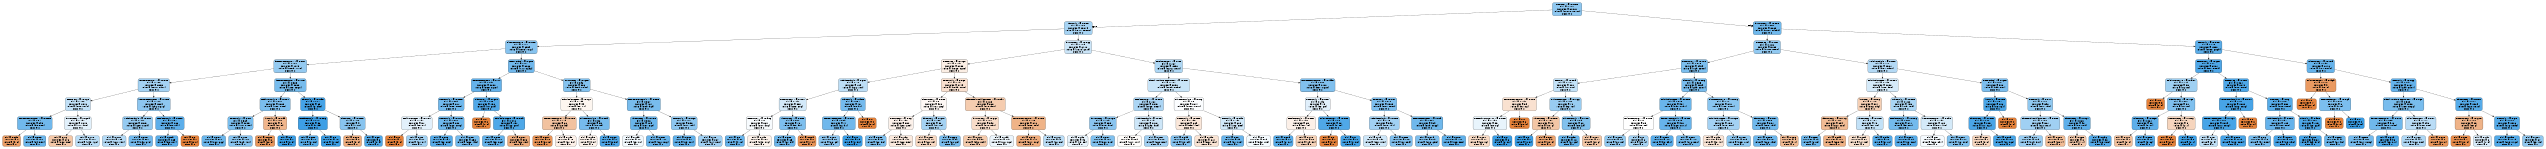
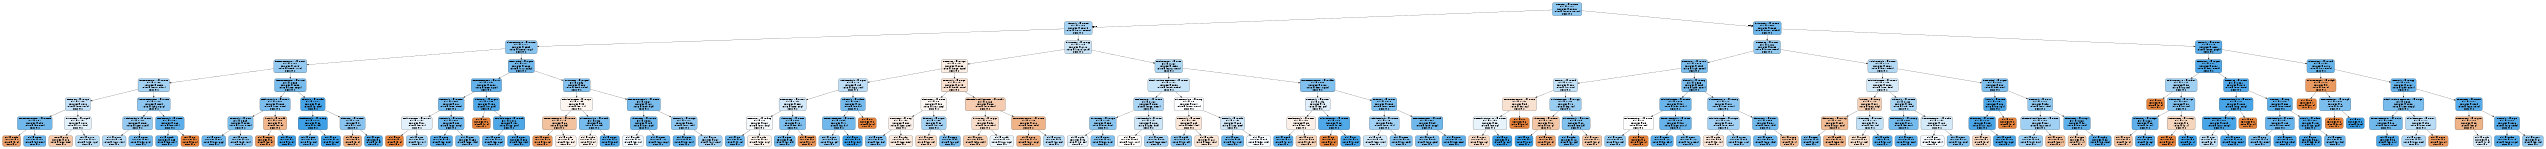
node "gini = 0.46 samples = 276 value = [282, 158] class = 0": label "gini = 0.46 samples = 276 value = [282, 158] class = 0" -> "heart = 0.46 samples = 276 value = [282, 158] class = 0"
node "gini = 0.127 samples = 306 value = [33, 450] class = 1": fillcolor #eeab7b -> #48a4e7
node "gini = 0.0 samples = 6 value = [13, 0] class = 0": fillcolor #a4d2f3 -> #e58139
node "gini = 0.119 samples = 113 value = [11, 162] verbal = 1": label "gini = 0.119 samples = 113 value = [11, 162] verbal = 1" -> "gini = 0.119 samples = 113 value = [11, 162] class = 1"
node "gini = 0.353 samples = 850 value = [307, 1036] class = 1": removed
node "gini = 0.153 samples = 7 value = [11, 1] class = 0": removed
